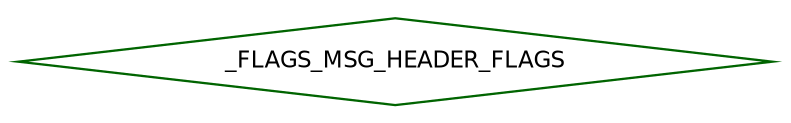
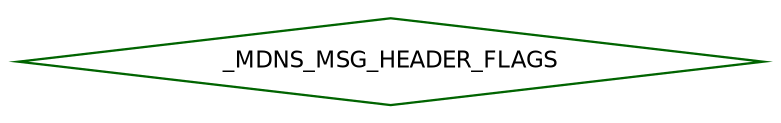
node "_FLAGS_MSG_HEADER_FLAGS": label "_FLAGS_MSG_HEADER_FLAGS" -> "_MDNS_MSG_HEADER_FLAGS"
